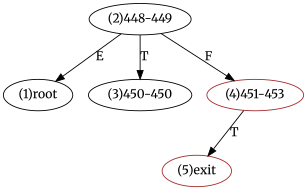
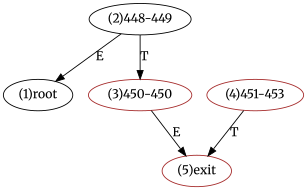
edge "(2)448-449" -> "(4)451-453": removed, label "F"
node "(3)450-450": color black -> brown
edge "(3)450-450" -> "(5)exit": added, label "E"
